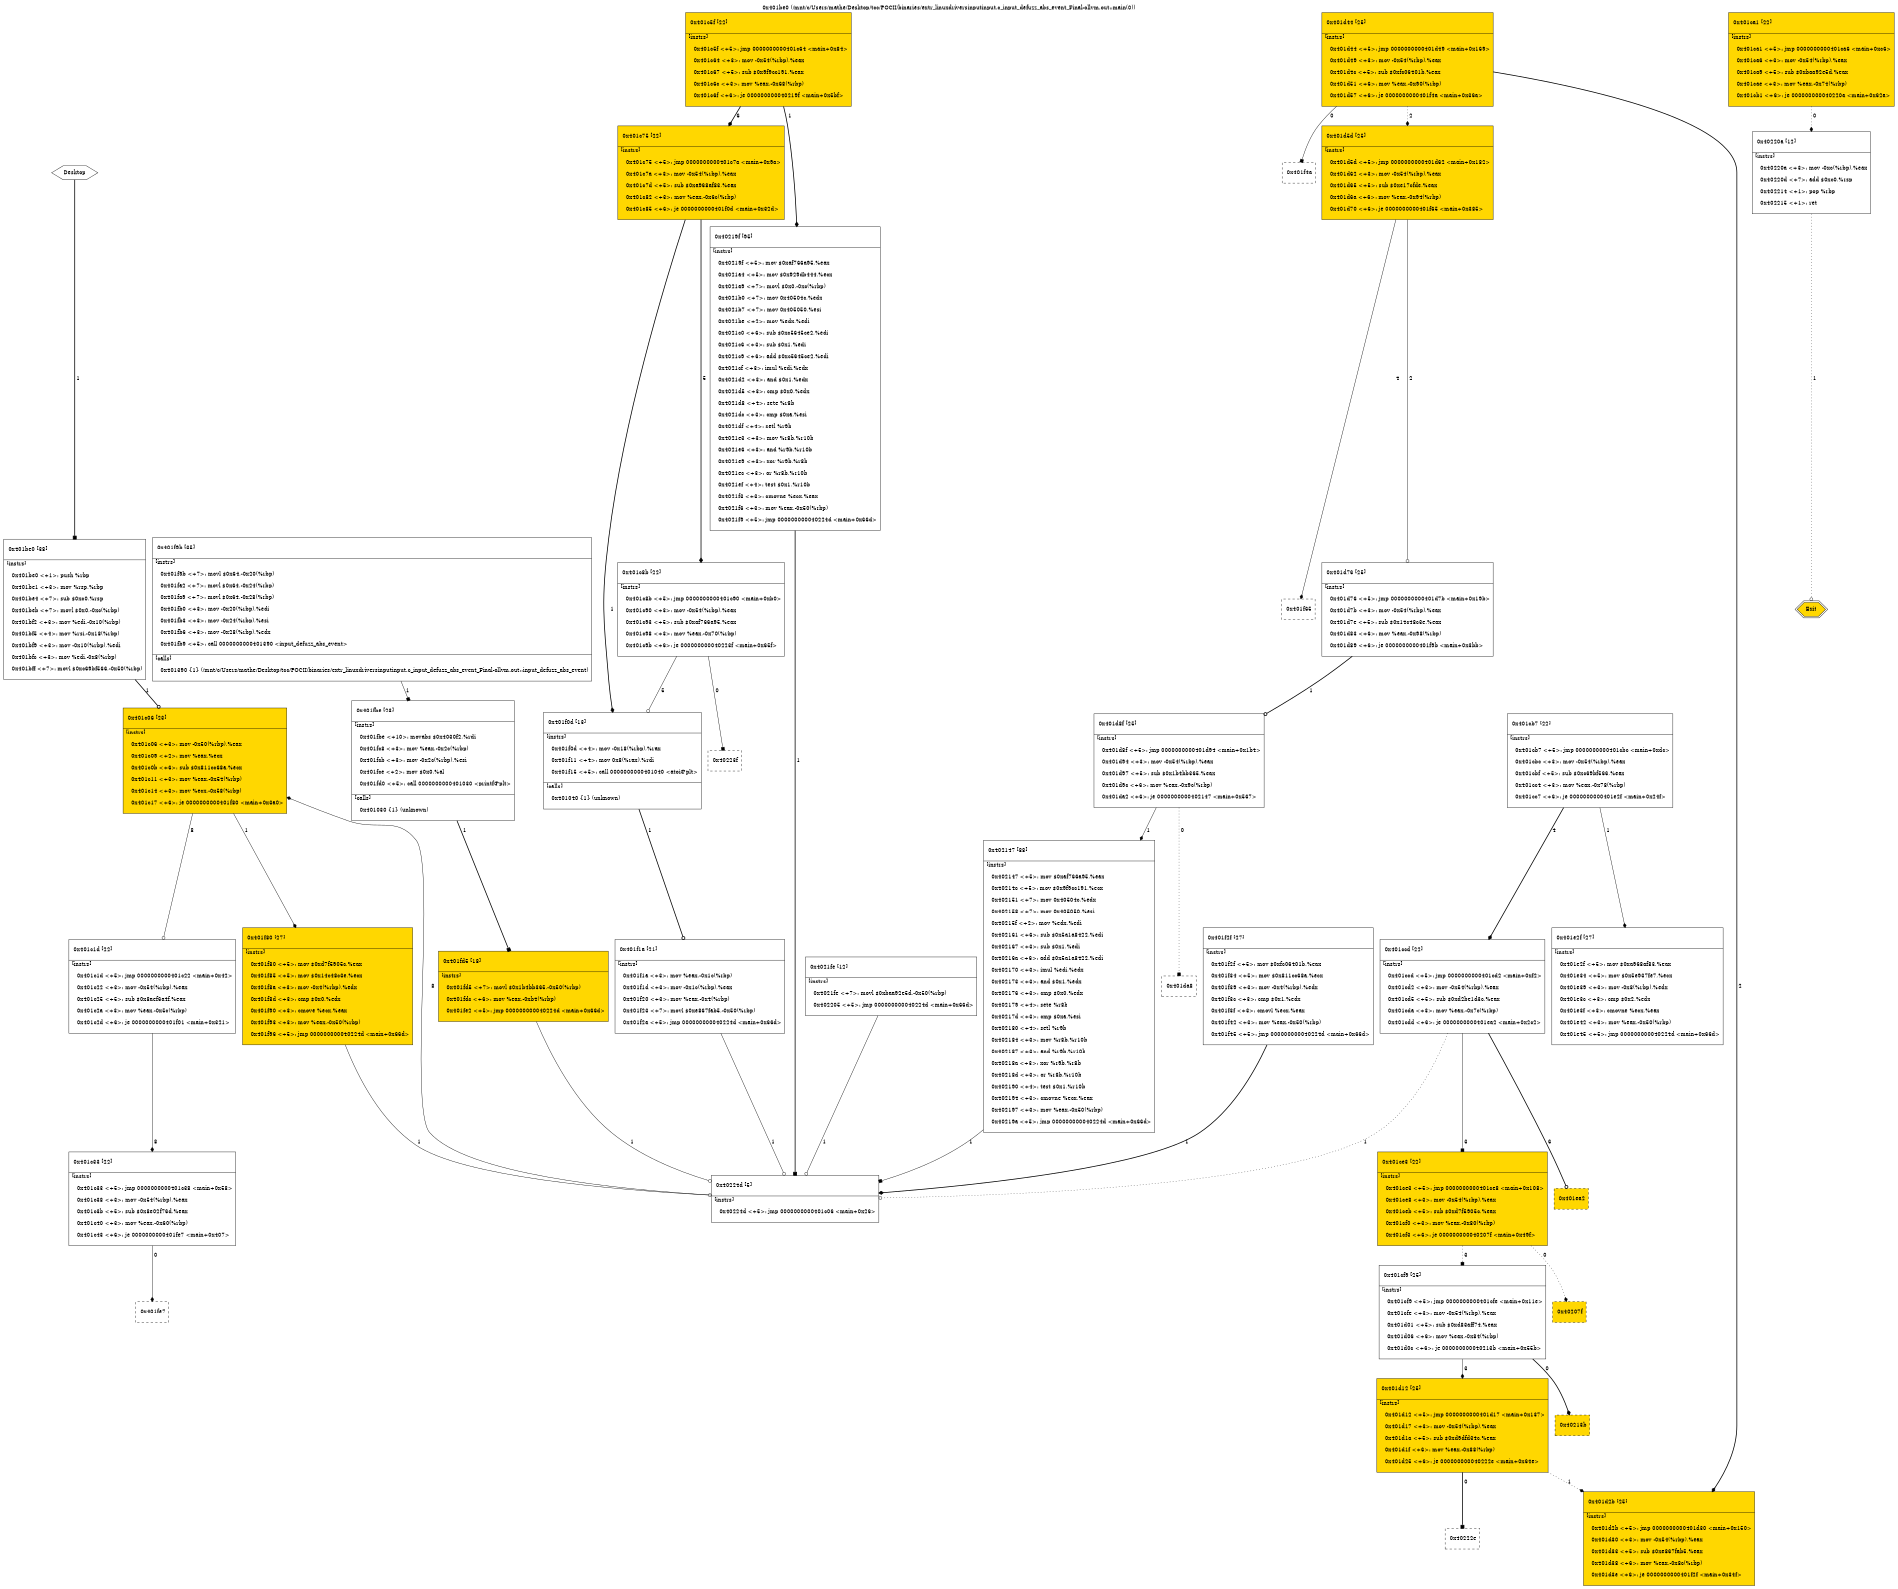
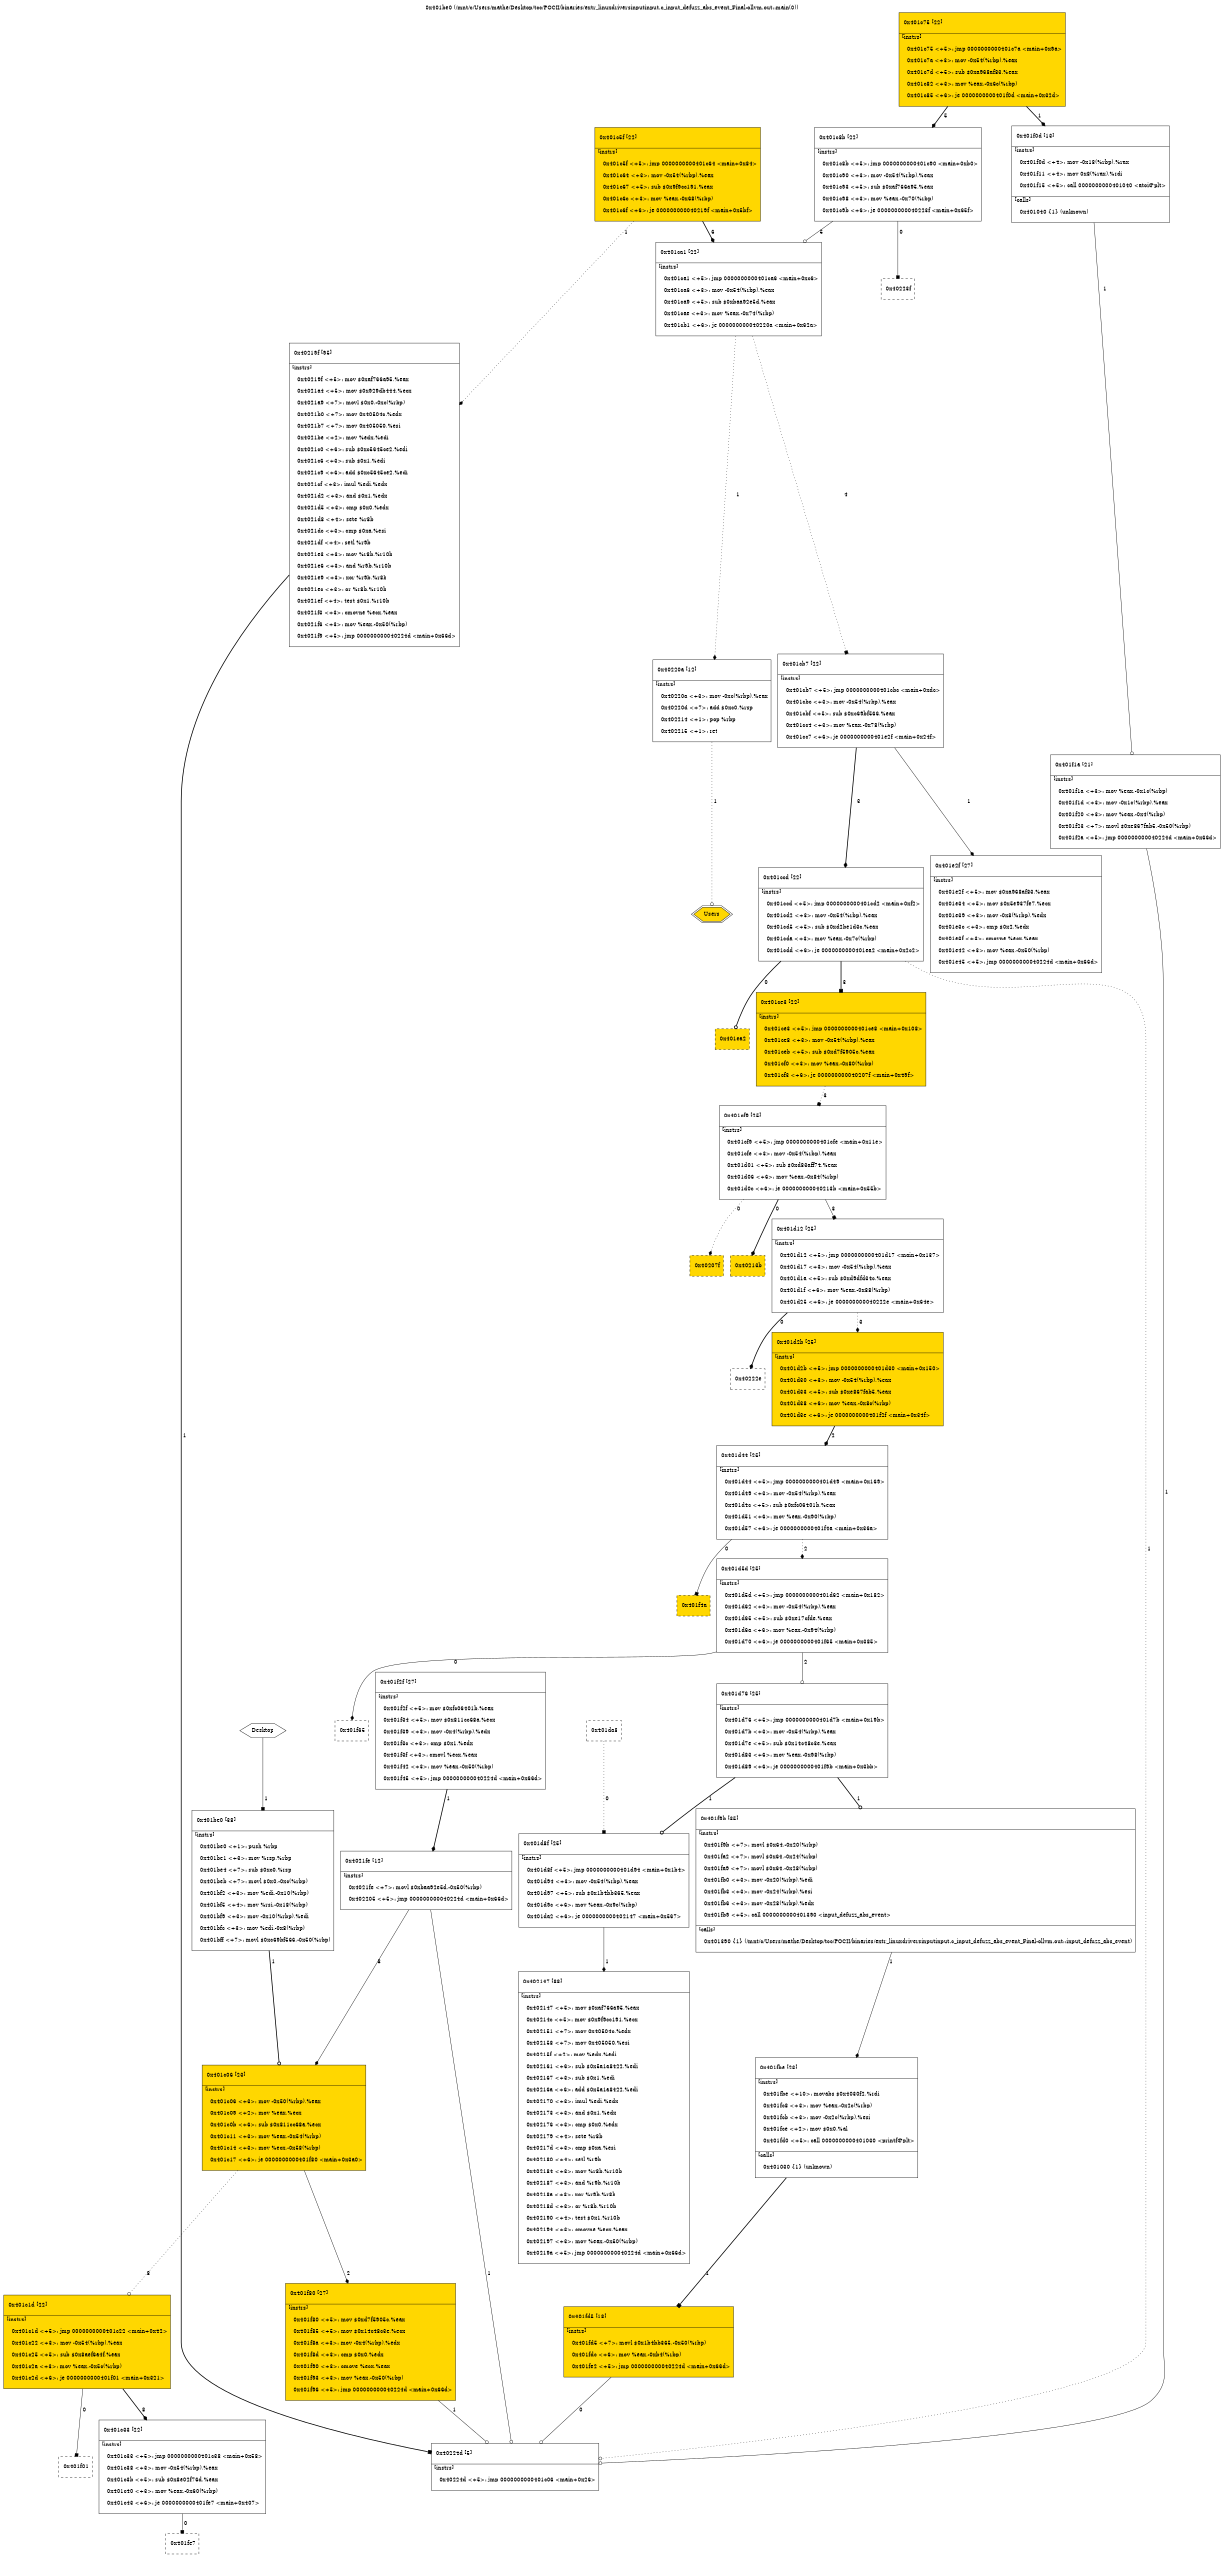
node "0x401d44 [25]": fillcolor gold -> white
node "0x401ca1 [22]": fillcolor gold -> white
edge "0x401c5f [22]" -> "0x401c75 [22]": now "0x401c5f [22]" -> "0x401ca1 [22]"
edge "0x401ca1 [22]" -> "0x40220a [12]": label " 0" -> " 1"
edge "0x401c5f [22]" -> "0x40219f [95]": style bold -> dotted
node "0x401f4a": fillcolor white -> gold
node "0x401d5d [25]": fillcolor gold -> white
edge "Desktop" -> "0x401be0 [38]": style bold -> solid
edge "0x401d5d [25]" -> "0x401f65": label " 4" -> " 0"
edge "0x401ca1 [22]" -> "0x401cb7 [22]": added, label "4"
node "Exit": label "Exit" -> "Users"
edge "0x401c8b [22]" -> "0x401f0d [13]": now "0x401c8b [22]" -> "0x401ca1 [22]"
edge "0x401f9b [35]" -> "0x401fbe [23]": arrowhead box -> diamond
edge "0x401d44 [25]" -> "0x401d2b [25]": reversed
edge "0x401c06 [23]" -> "0x401f80 [27]": label " 1" -> " 2"
edge "0x401cb7 [22]" -> "0x401ccd [22]": label " 4" -> " 3"
edge "0x401f0d [13]" -> "0x401f1a [21]": style bold -> solid
edge "0x401c06 [23]" -> "0x401c1d [22]": style solid -> dotted
edge "0x401d8f [25]" -> "0x401da8": reversed
node "0x401c1d [22]": fillcolor white -> gold
edge "0x40224d [5]" -> "0x401c06 [23]": now "0x4021fe [12]" -> "0x401c06 [23]"
edge "0x401c1d [22]" -> "0x401c33 [22]": style solid -> bold
edge "0x401ccd [22]" -> "0x401ce3 [22]": style solid -> bold
edge "0x401fd5 [18]" -> "0x40224d [5]": label " 1" -> " 0"
edge "0x401ccd [22]" -> "0x401ea2": label " 6" -> " 0"
edge "0x402147 [88]" -> "0x40224d [5]": removed, label "1"
edge "0x401f2f [27]" -> "0x40224d [5]": now "0x401f2f [27]" -> "0x4021fe [12]"
edge "0x401ce3 [22]" -> "0x40207f": now "0x401cf9 [25]" -> "0x40207f"
edge "0x401c33 [22]" -> "0x401fe7": arrowhead diamond -> box
edge "0x401cf9 [25]" -> "0x401d12 [25]": arrowhead diamond -> box
node "0x401d12 [25]": fillcolor gold -> white
edge "0x401d12 [25]" -> "0x401d2b [25]": label " 1" -> " 3"
edge "0x401d12 [25]" -> "0x40222e": arrowhead box -> diamond
edge "0x401d76 [25]" -> "0x401f9b [35]": added, label "1"
node "0x401f01": added
